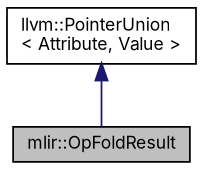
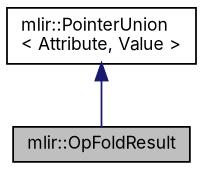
node "llvm::PointerUnion < Attribute, Value >": label "llvm::PointerUnion < Attribute, Value >" -> "mlir::PointerUnion < Attribute, Value >"
